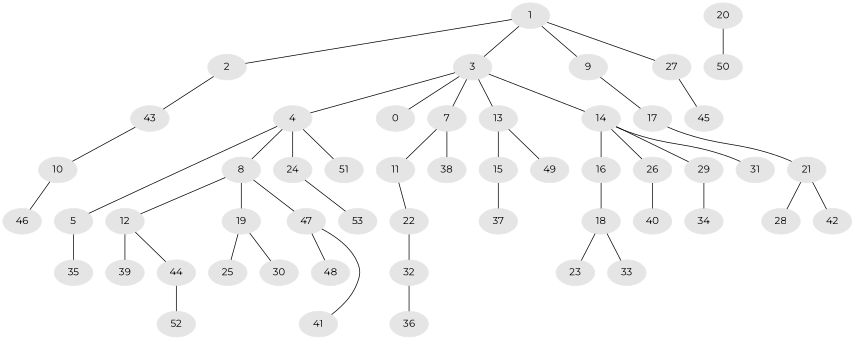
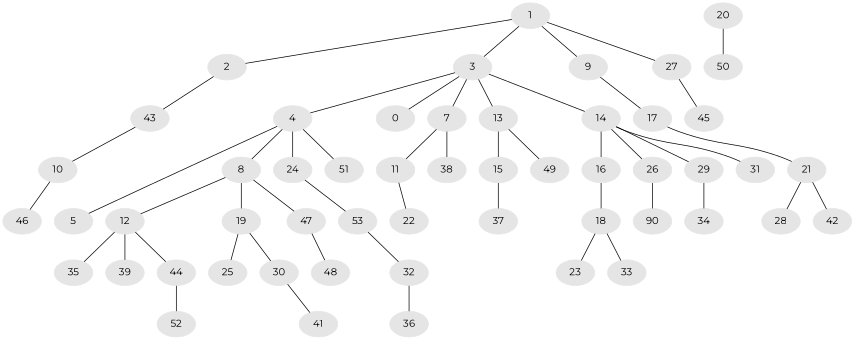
node "40": label "40" -> "90"
edge "5" -- "35": now "12" -- "35"
edge "22" -- "32": now "53" -- "32"
edge "47" -- "41": now "30" -- "41"
